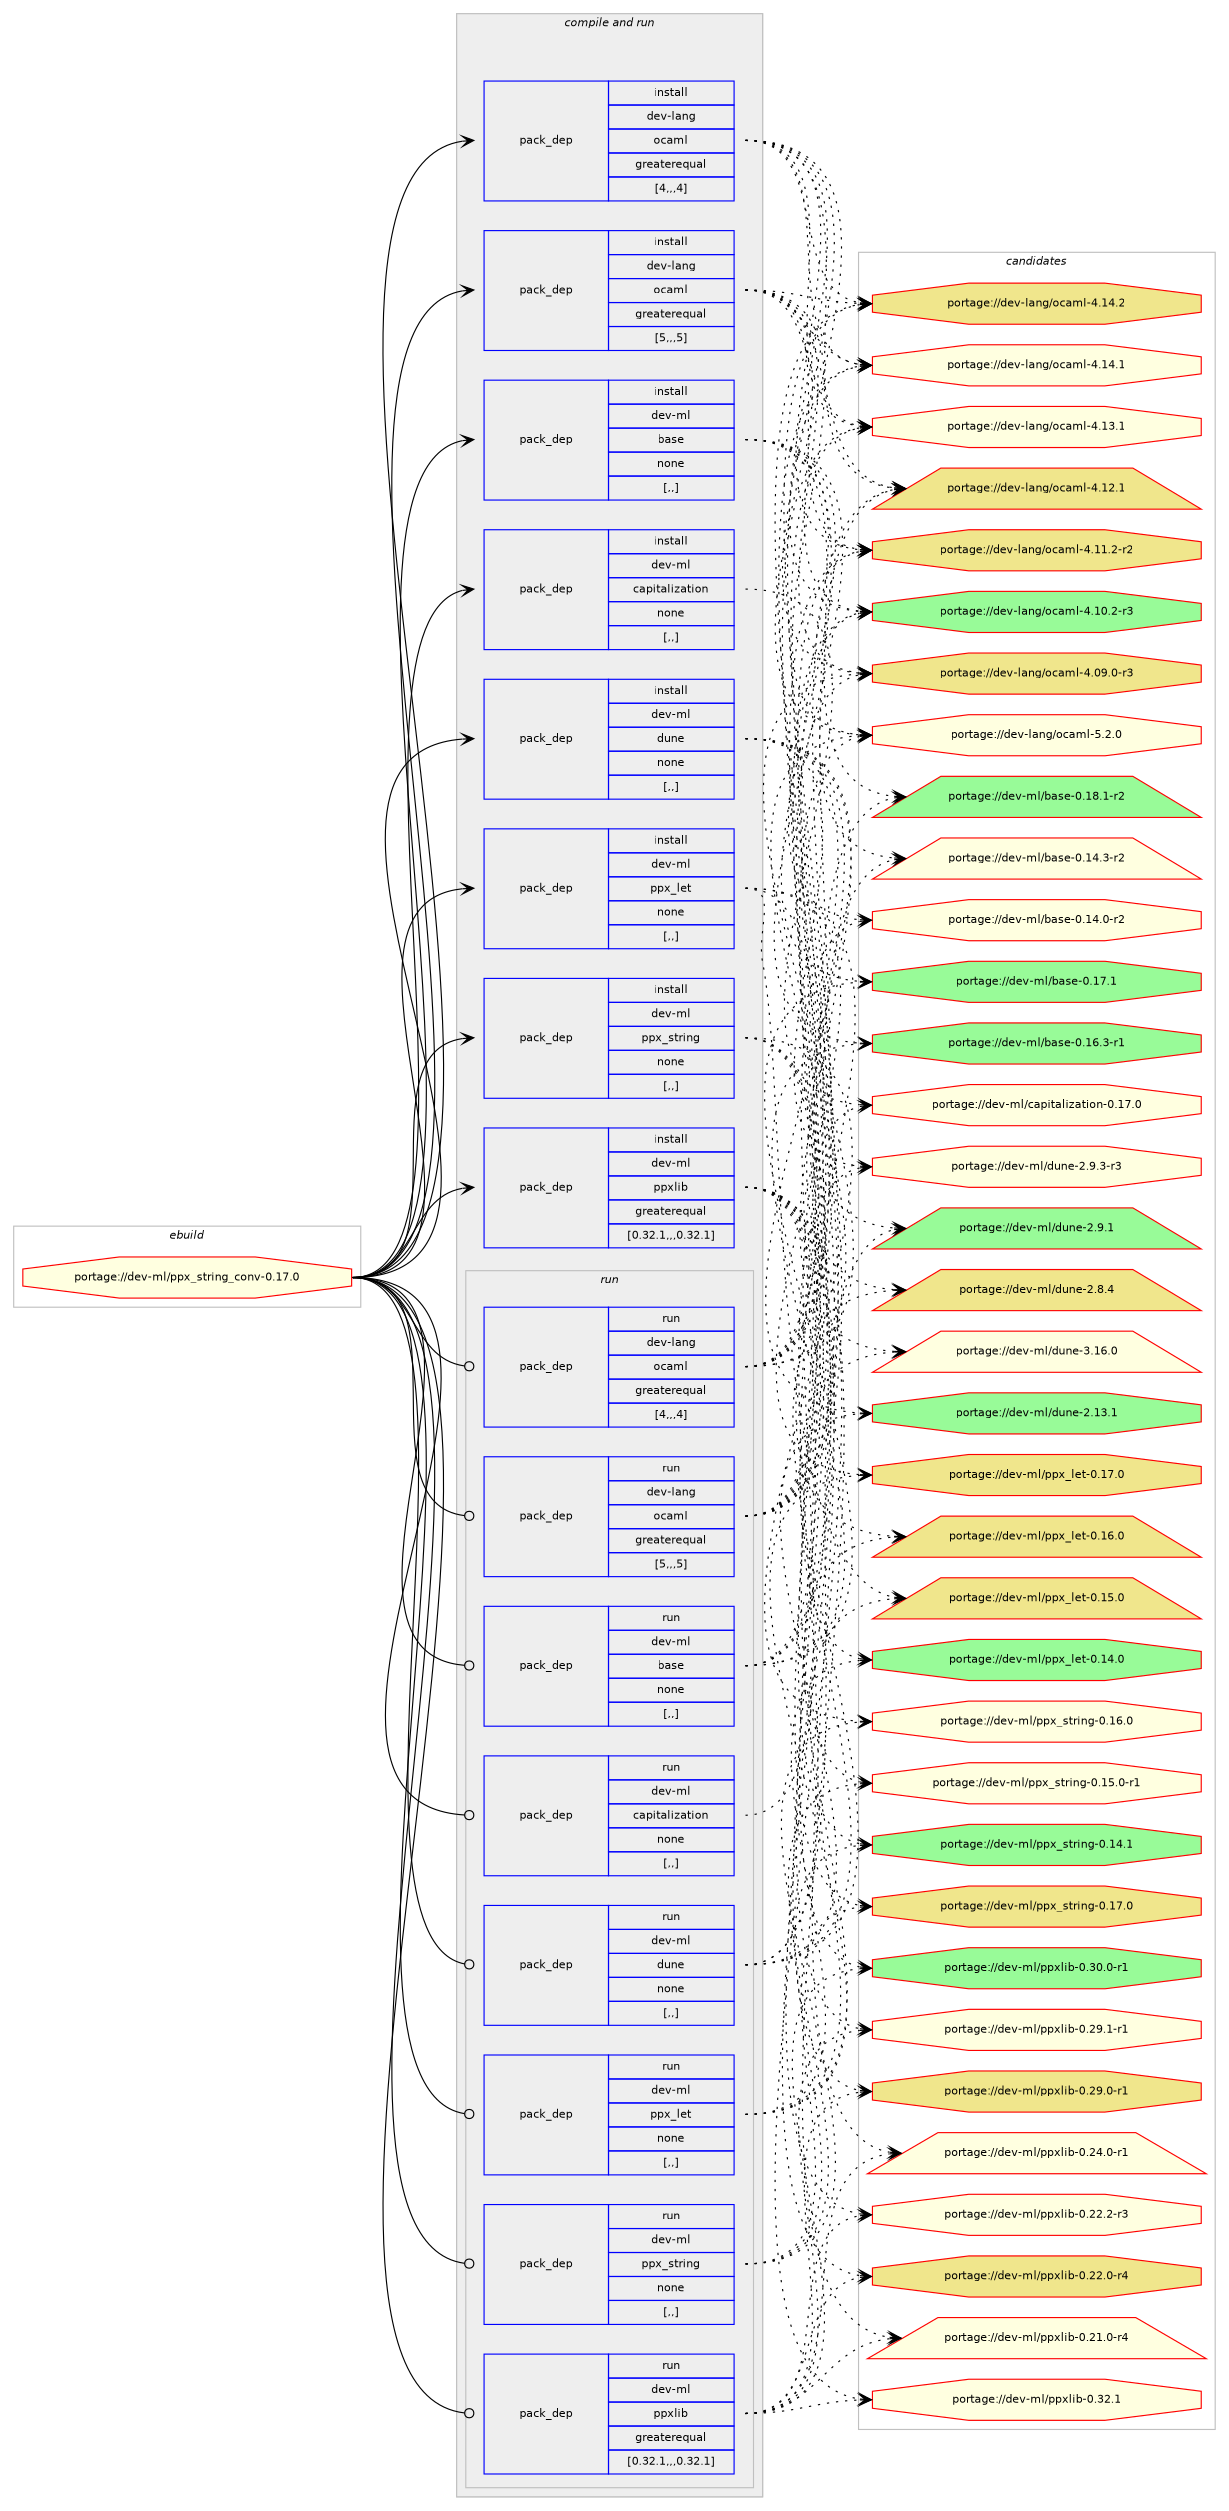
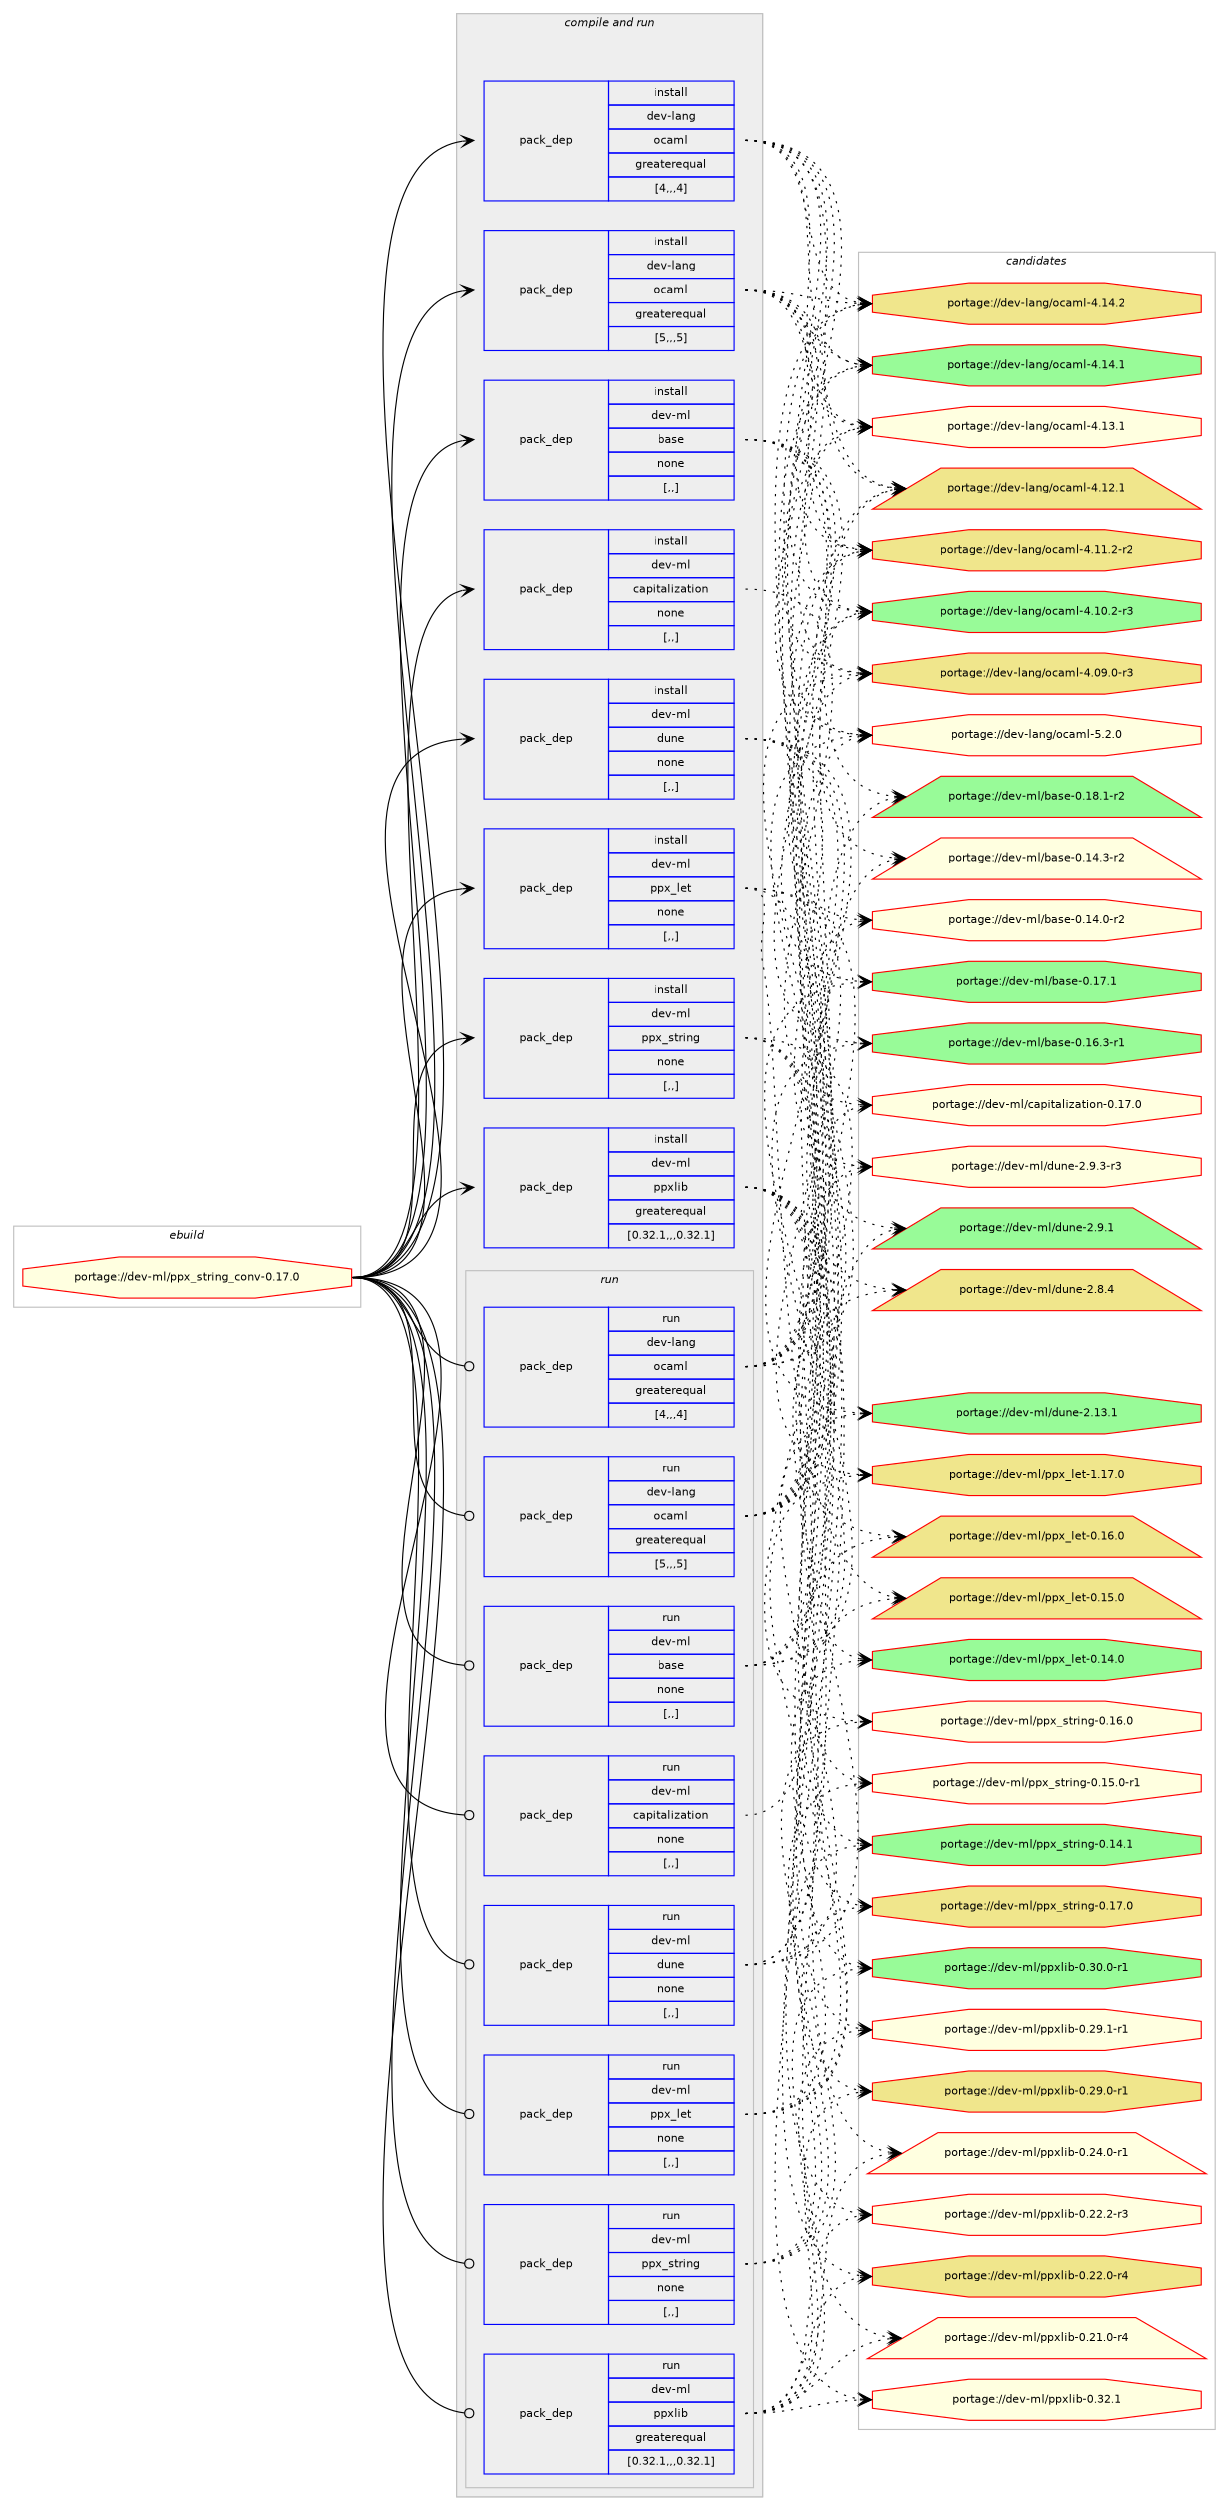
node "portage://dev-lang/ocaml-4.14.1": fillcolor lightyellow -> palegreen
node "portage://dev-ml/dune-3.16.0": removed
node "portage://dev-ml/ppx_let-0.17.0": label "portage://dev-ml/ppx_let-0.17.0" -> "portage://dev-ml/ppx_let-1.17.0"
